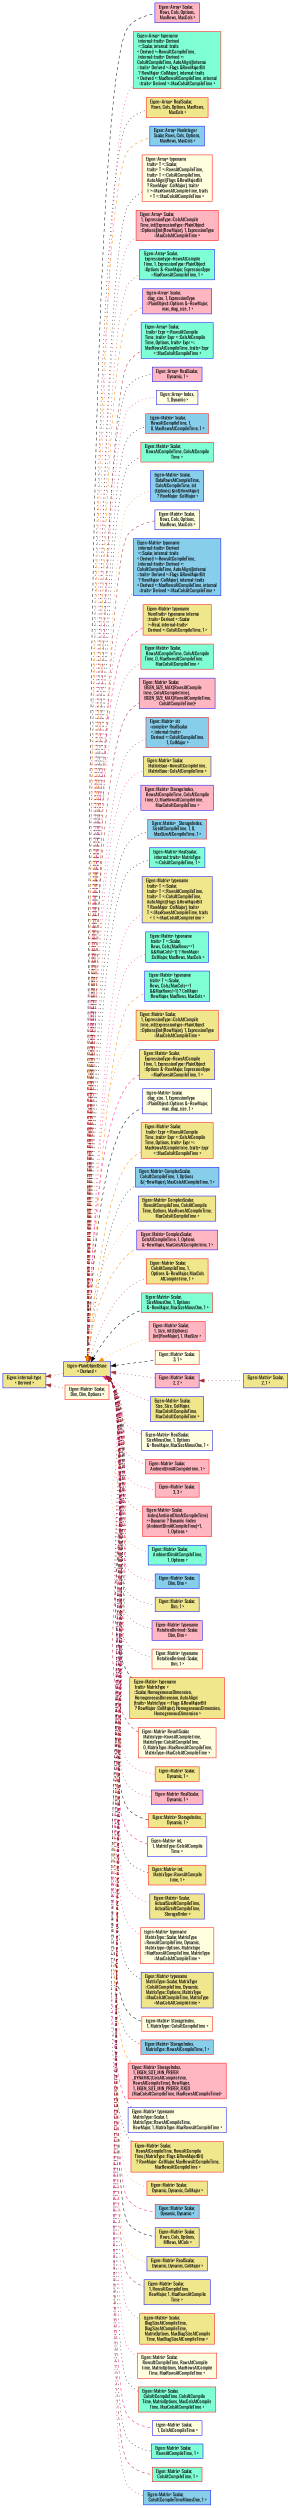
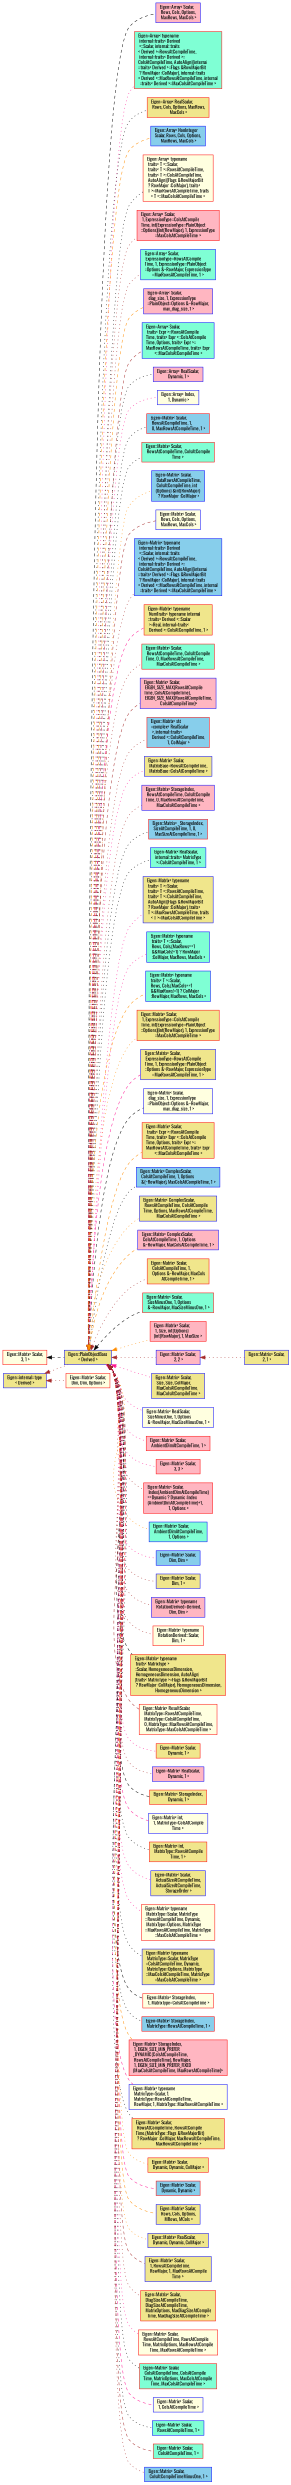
edge "Eigen::Matrix< Scalar, 3, 1 >" -> "Eigen::PlainObjectBase < Derived >": reversed
node "Eigen::Matrix< typename RotationDerived::Scalar, Dim, Dim >": label "Eigen::Matrix< typename RotationDerived::Scalar, Dim, Dim >" -> "Eigen::Matrix< typename RotationDerived::Derived, Dim, Dim >"
edge "Eigen::Matrix< Scalar, Rows, Cols, Options, MRows, MCols >" -> "Eigen::PlainObjectBase < Derived >": color black -> darkorange
